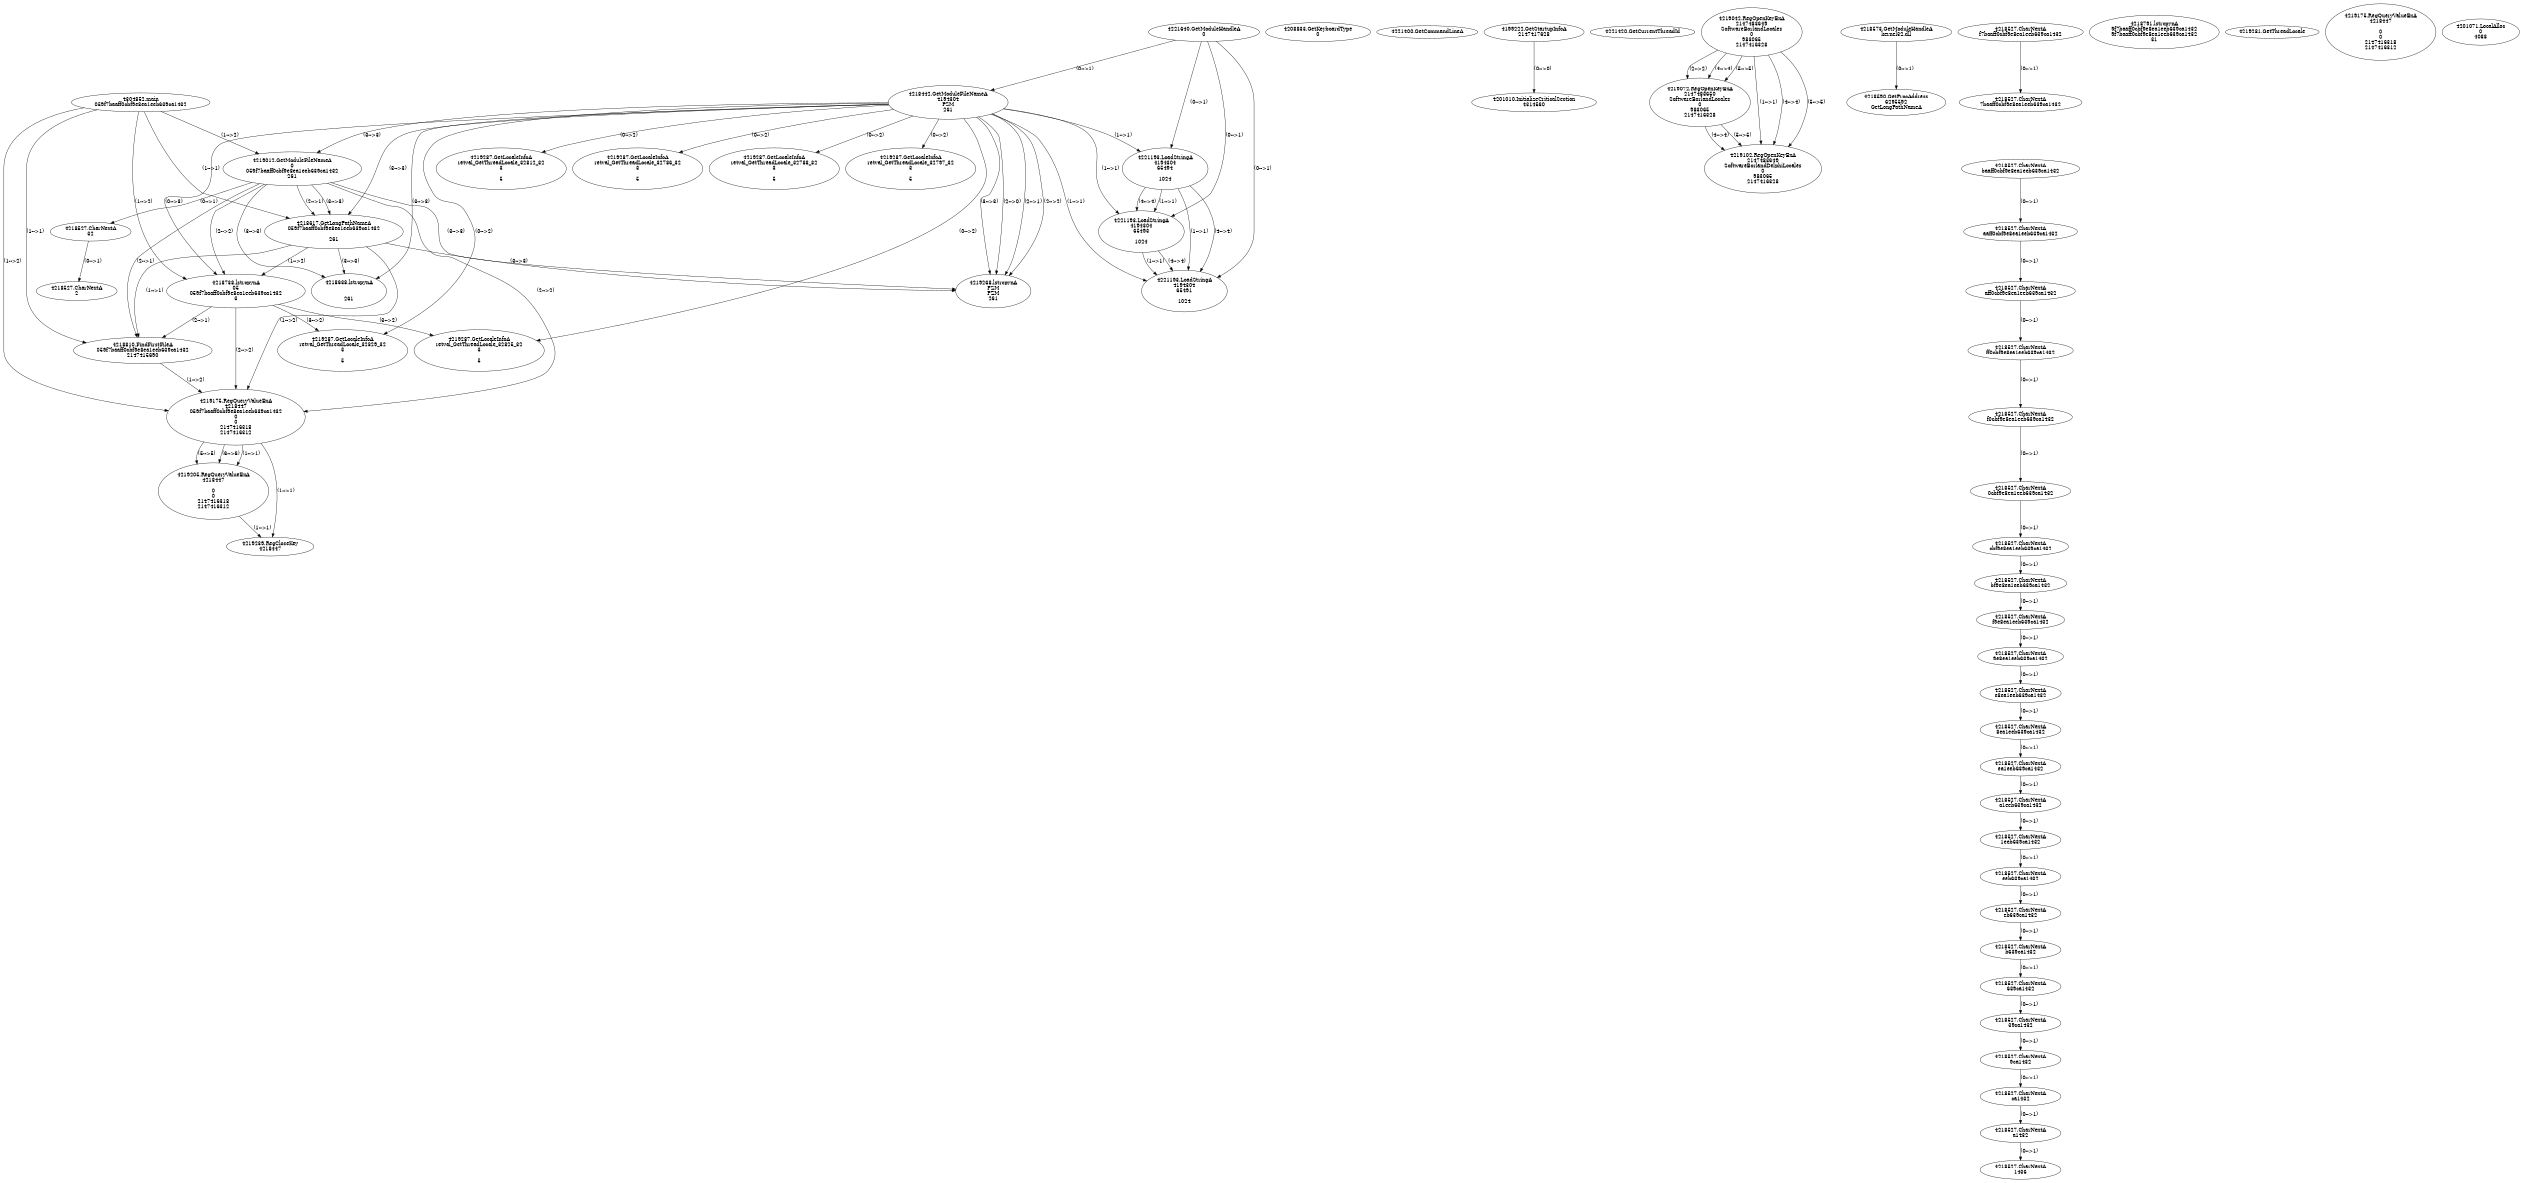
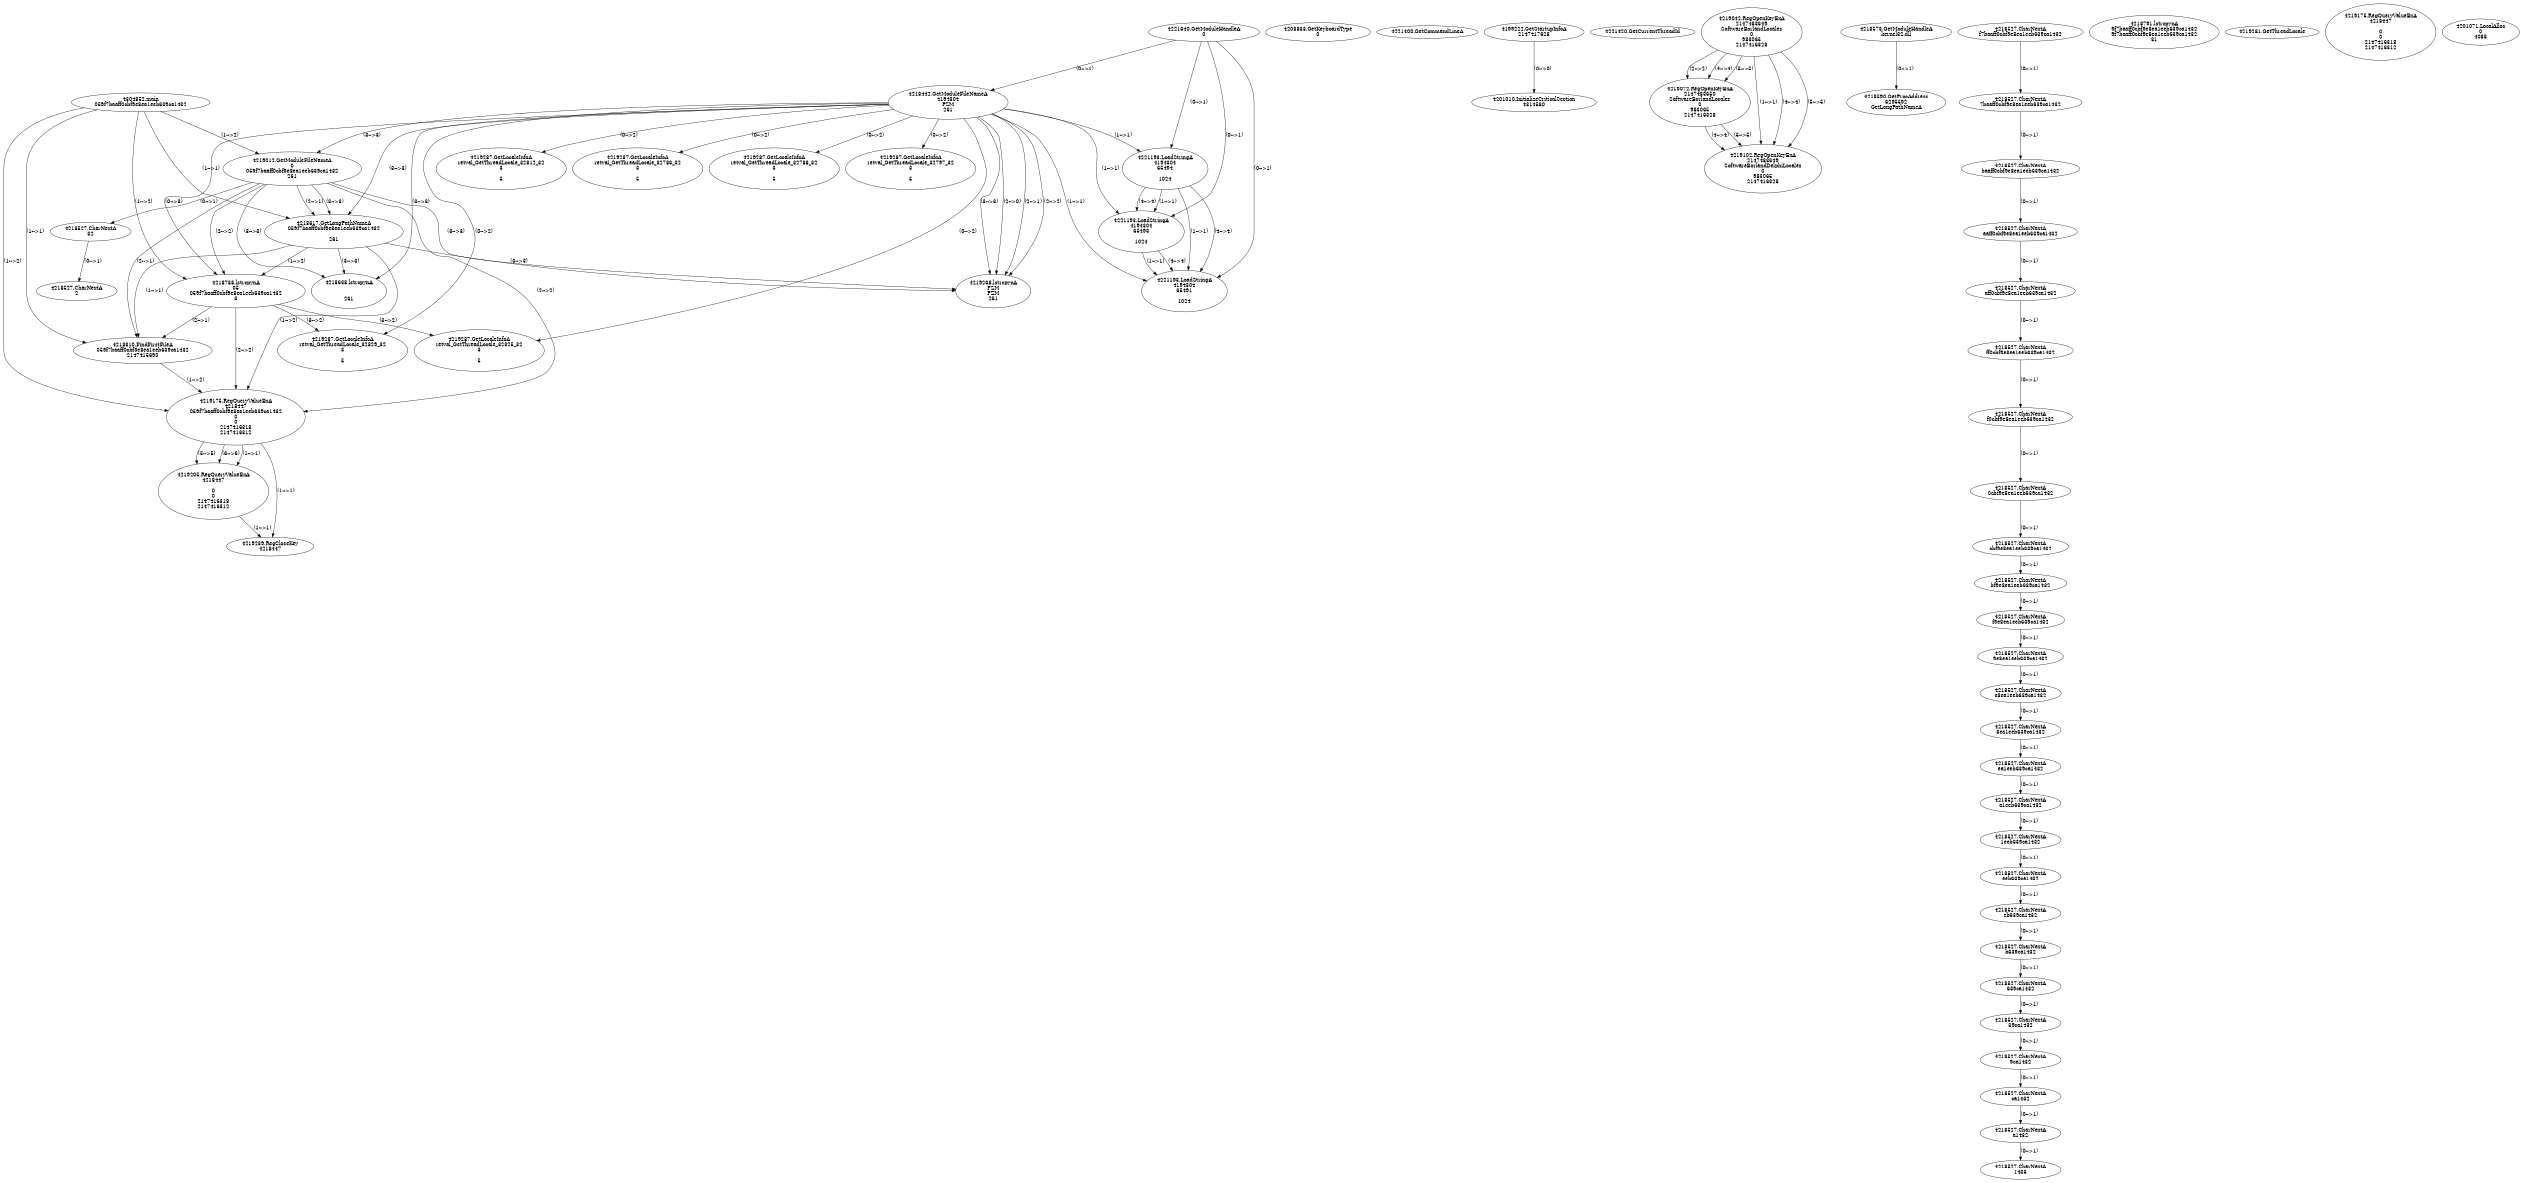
edge "4218527.CharNextA 7baaff0cbf9e8ea1eeb639ca1432" -> "4218527.CharNextA baaff0cbf9e8ea1eeb639ca1432": added, label "(0-->1)"
